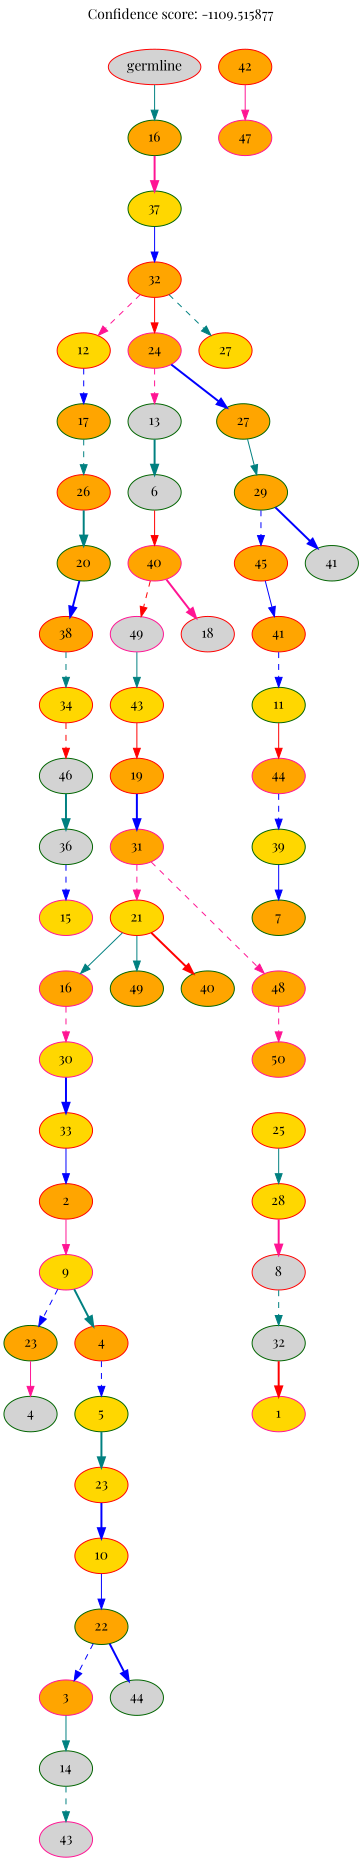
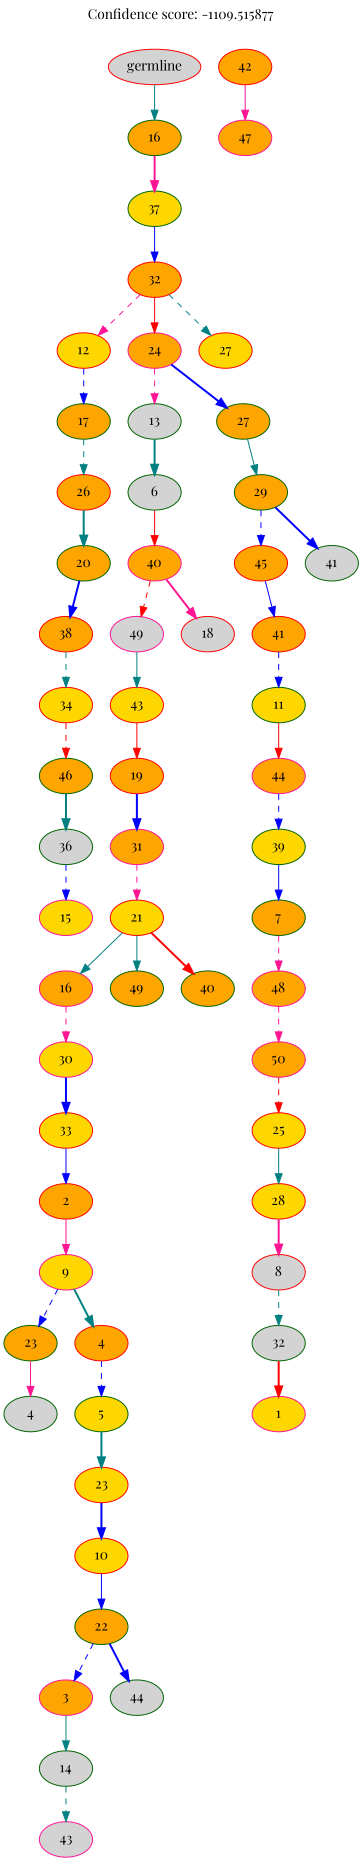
node "46": fillcolor lightgrey -> orange
edge "31" -> "48": now "7" -> "48"
edge "50" -> "25": added
